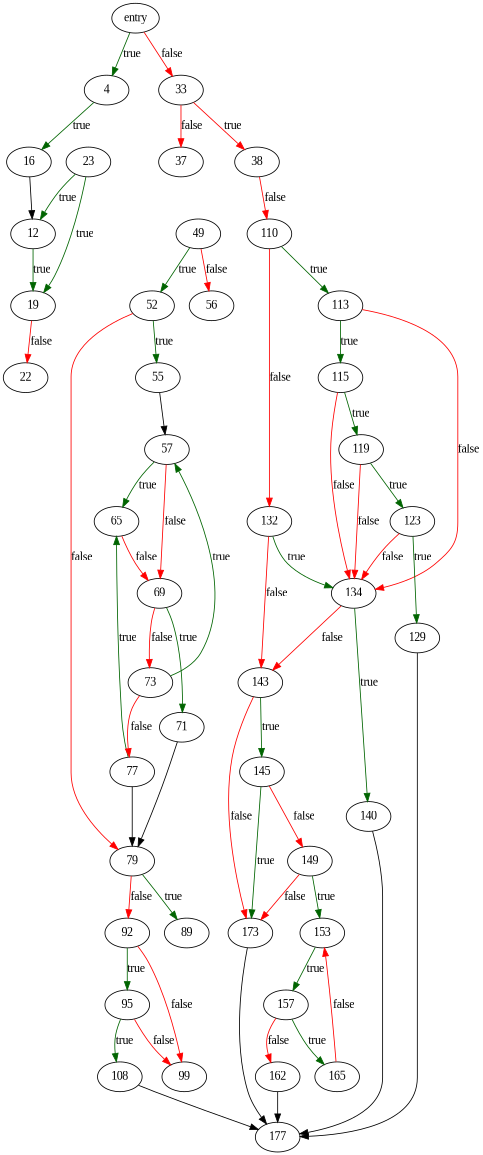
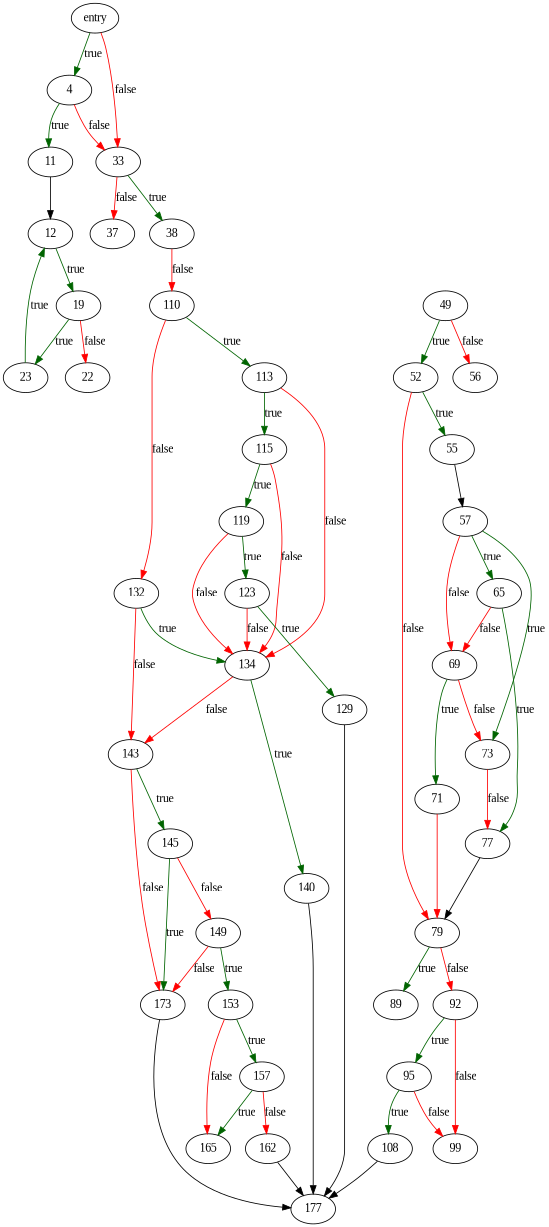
edge "33" -> "38": color red -> darkgreen
edge "4" -> "33": added, label "false"
node "16": label "16" -> "11"
edge "23" -> "19": reversed
edge "73" -> "57": reversed
edge "77" -> "65": reversed
edge "71" -> "79": color black -> red
edge "165" -> "153": reversed
